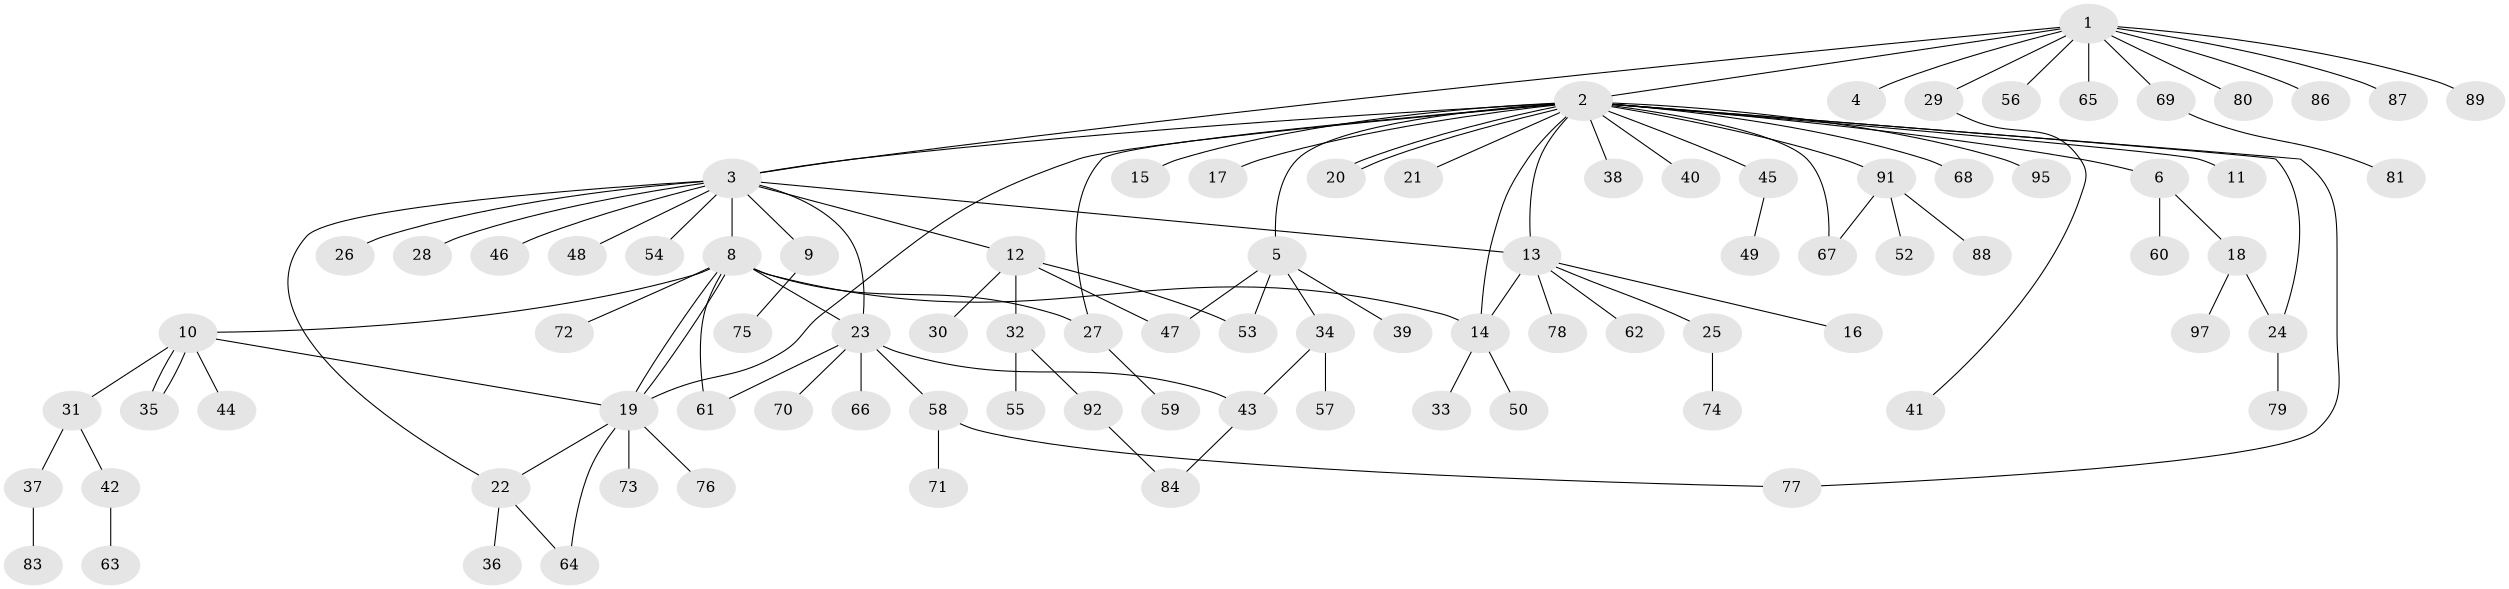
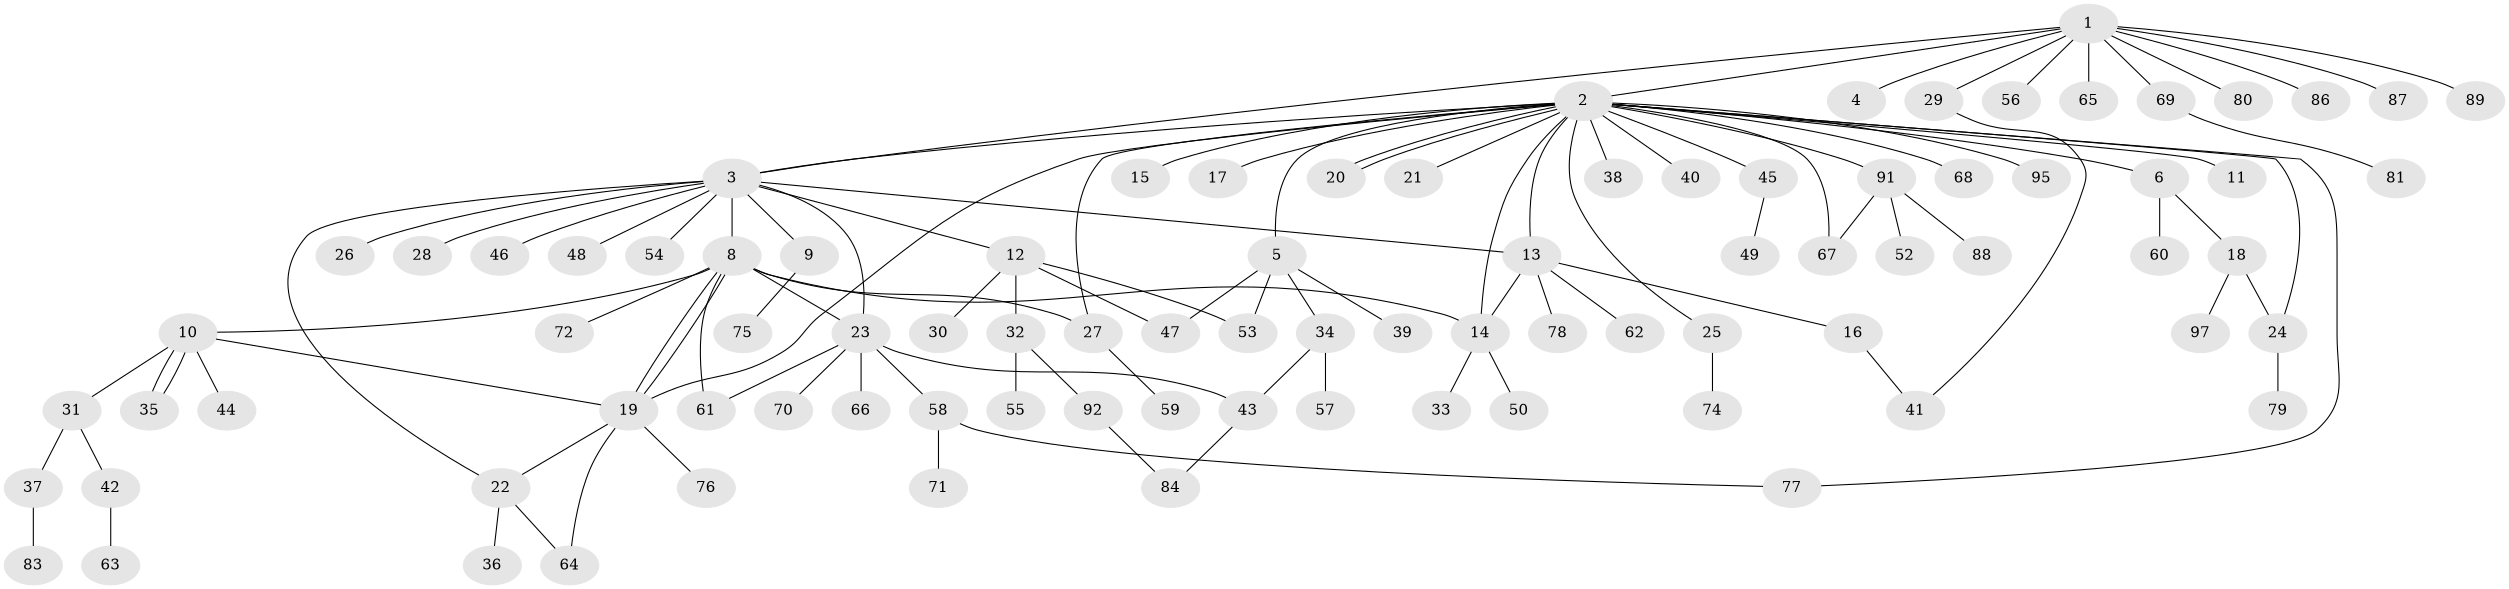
edge "13" -- "25": now "2" -- "25"
edge "16" -- "41": added
node "73": removed
